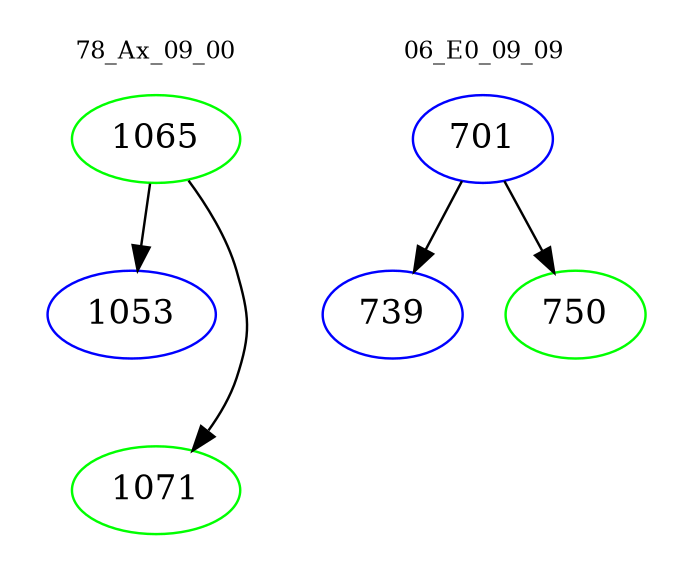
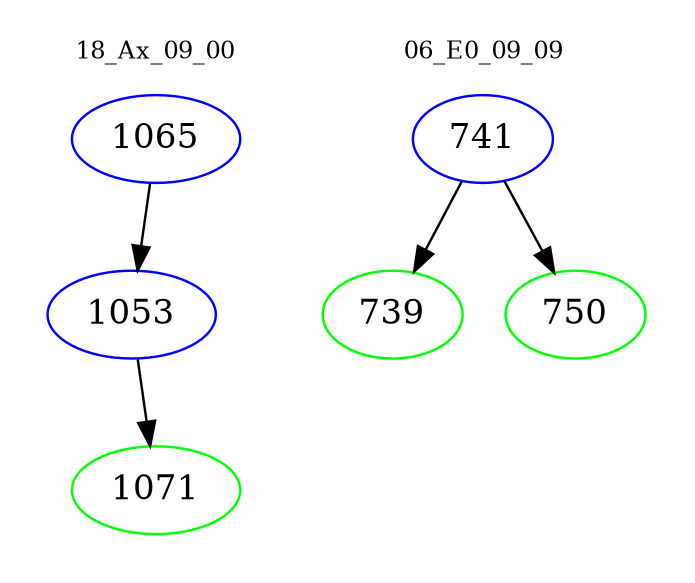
cluster "78_Ax_09_00": label "78_Ax_09_00" -> "18_Ax_09_00"
node "1065": color green -> blue
node "701": label "701" -> "741"
edge "1065" -> "1071": now "1053" -> "1071"
node "739": color blue -> green
